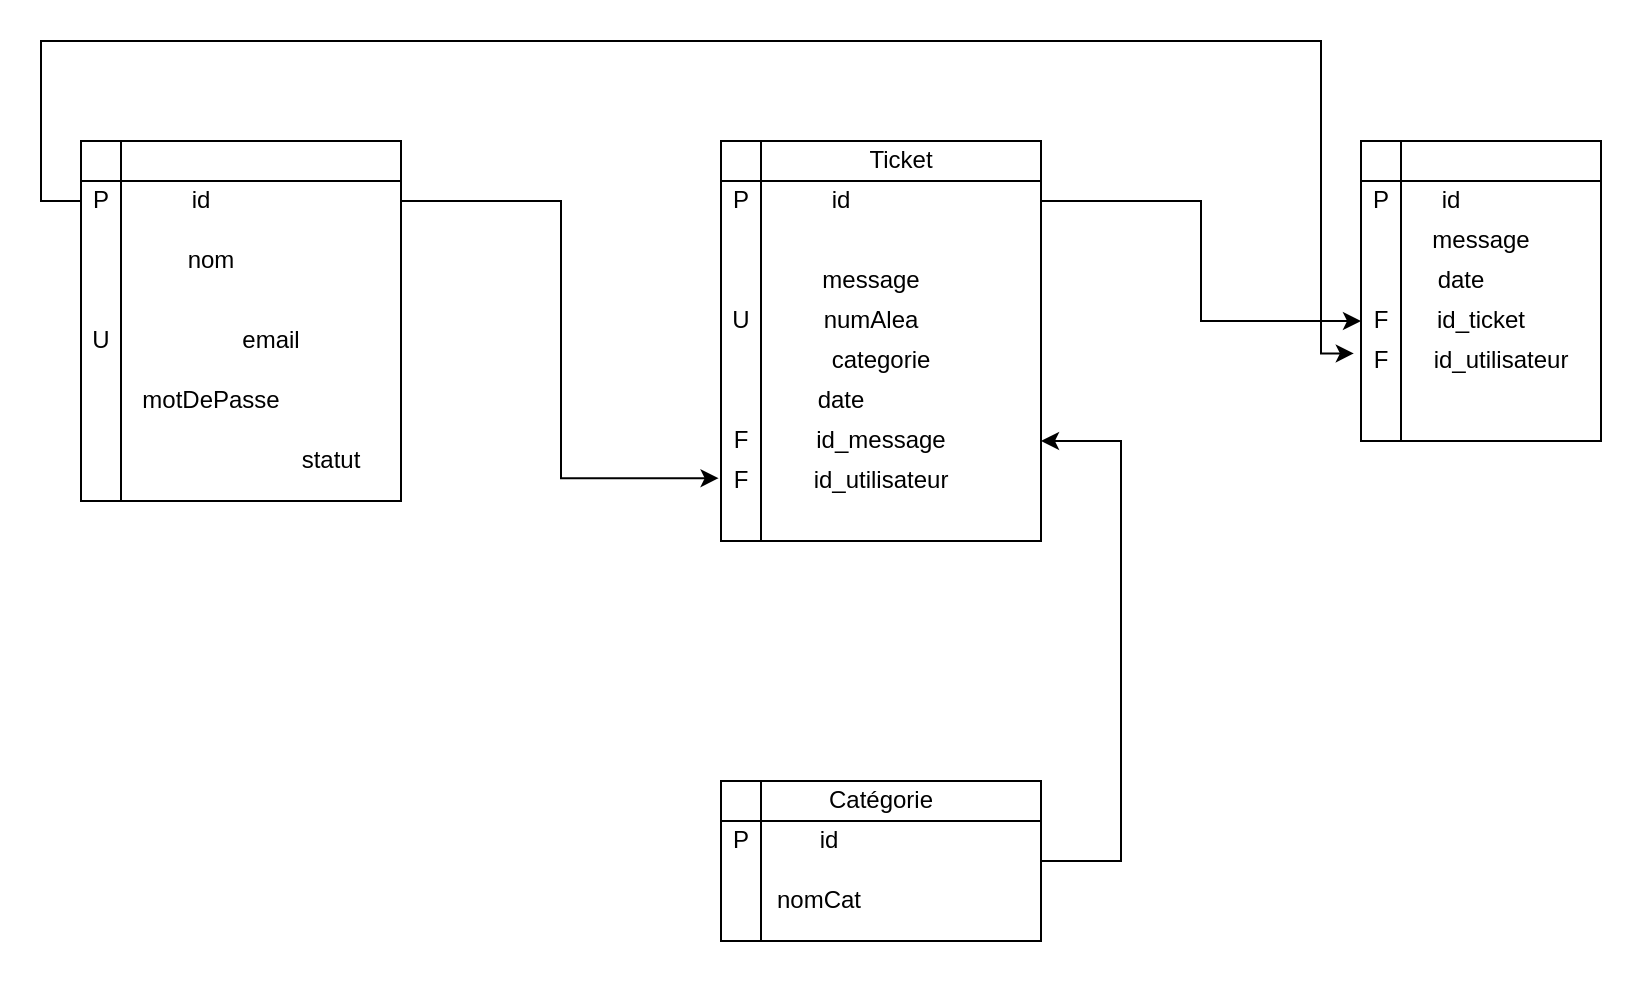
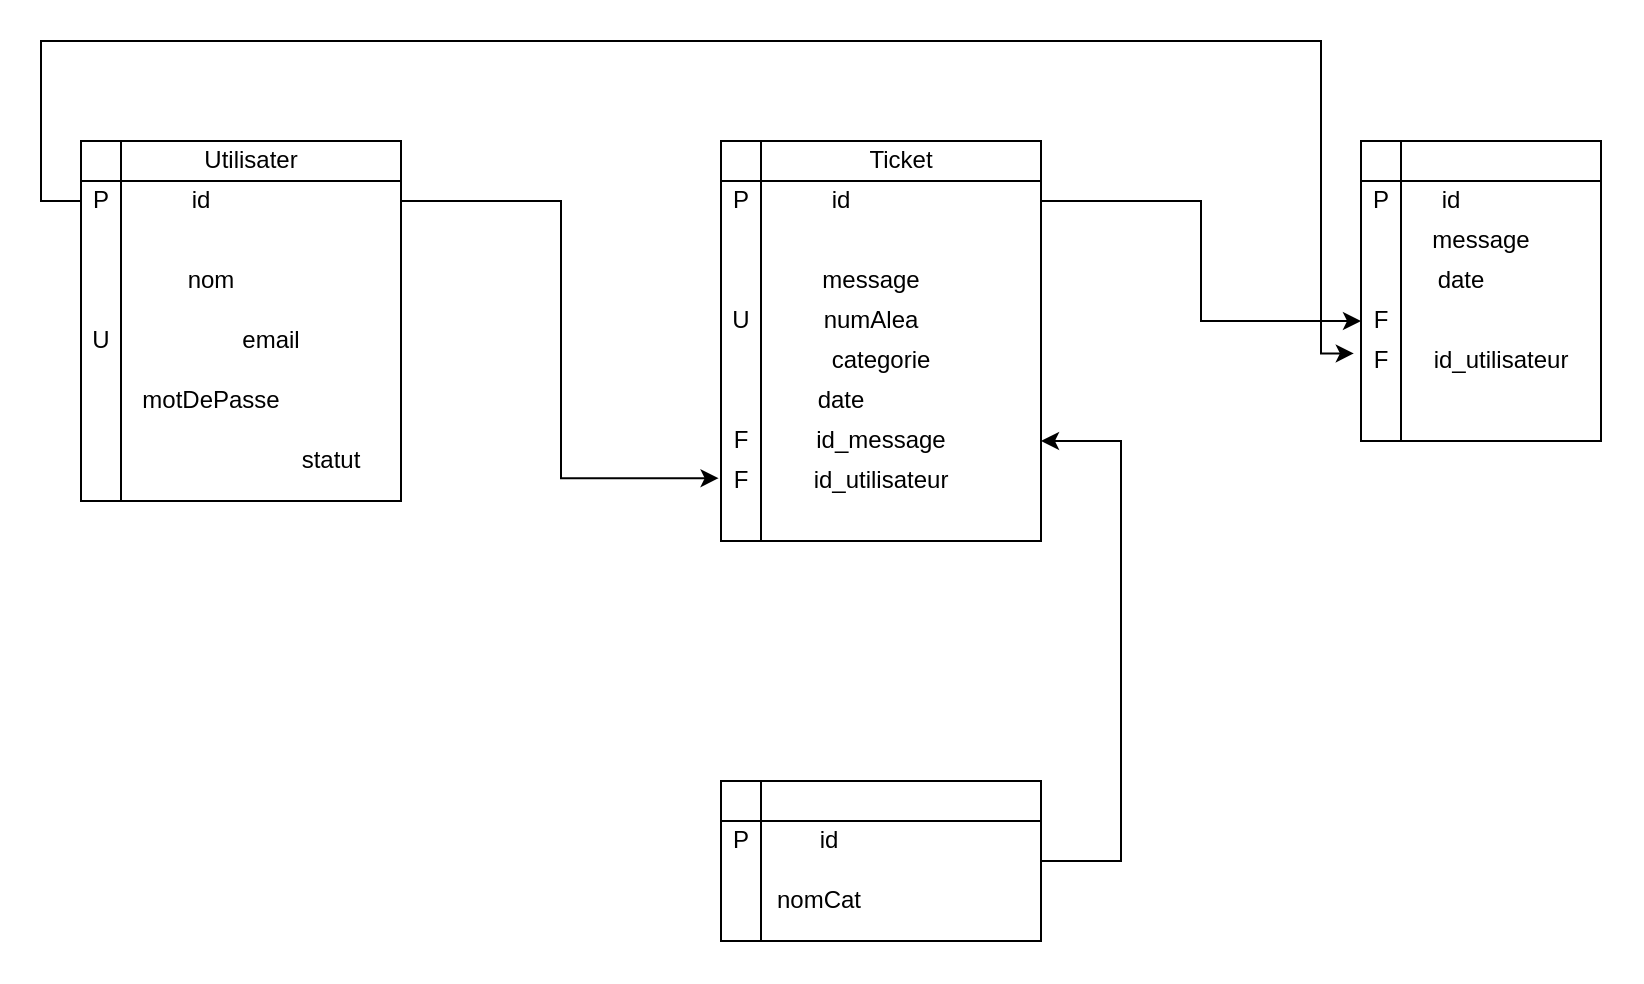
node "Utilisater": added
node "nom": moved (211, 261) -> (211, 281)
node "id_ticket": removed
node "Catégorie": removed
